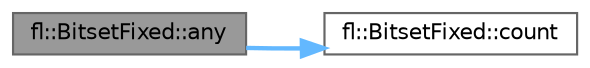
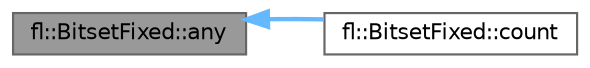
edge "fl::BitsetFixed::any" -> "fl::BitsetFixed::count": reversed
